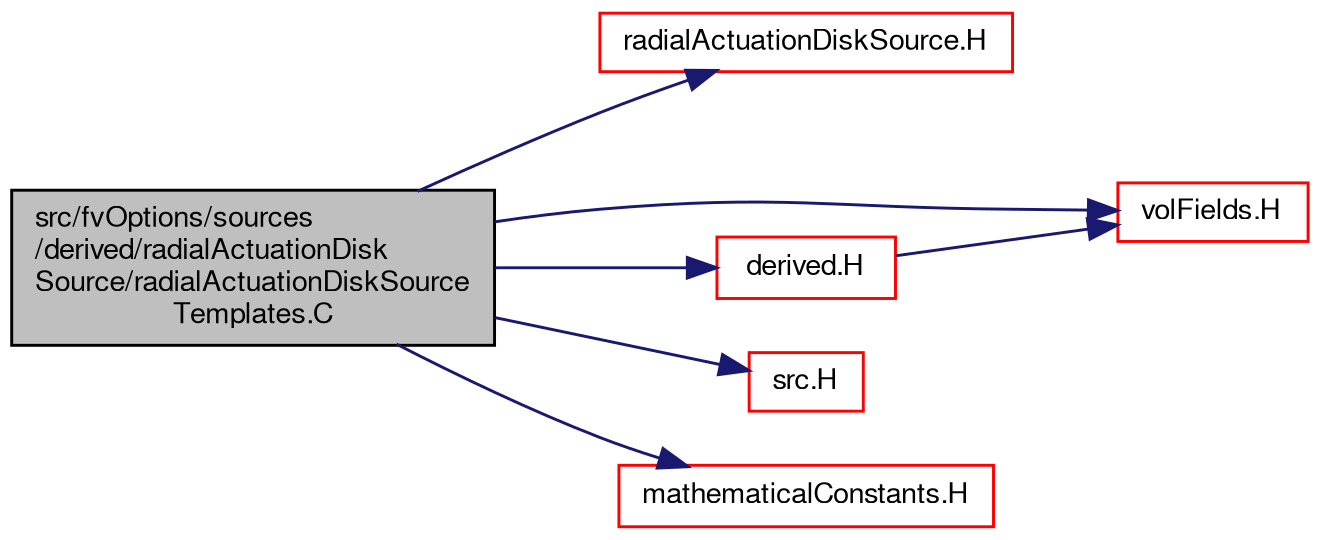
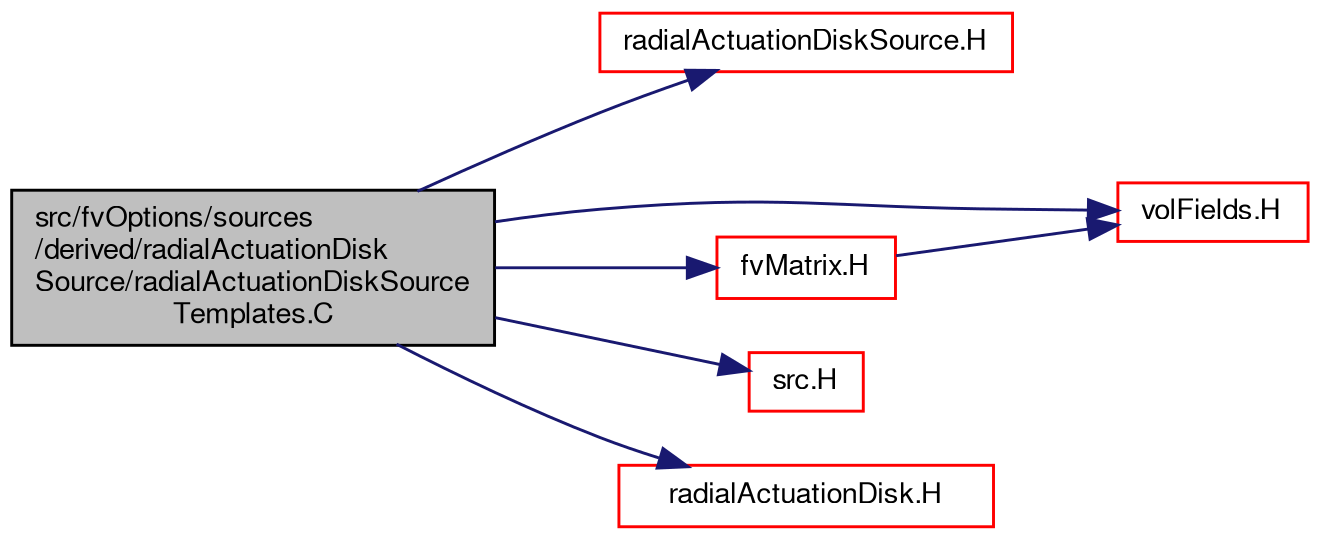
node "derived.H": label "derived.H" -> "fvMatrix.H"
node "mathematicalConstants.H": label "mathematicalConstants.H" -> "radialActuationDisk.H"
